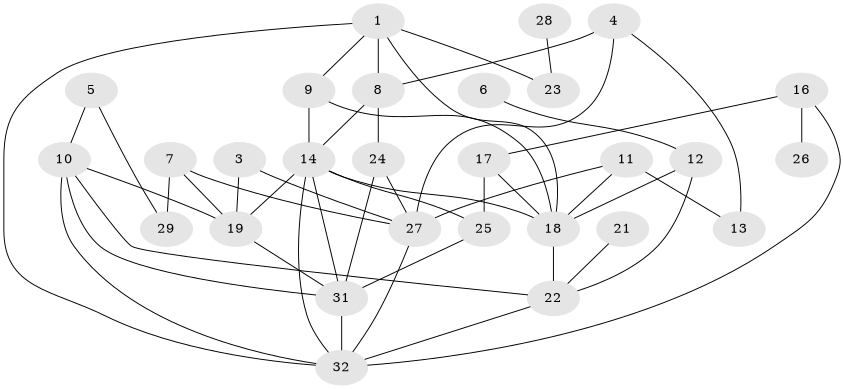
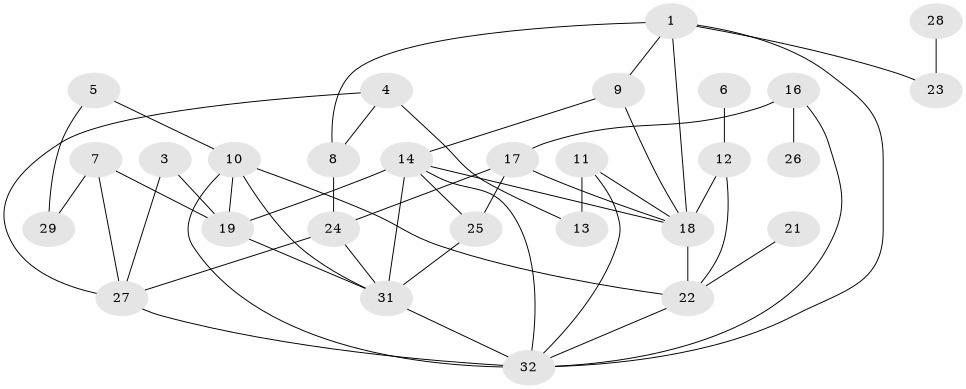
edge "8" -- "14": removed
edge "11" -- "27": now "11" -- "32"
edge "17" -- "24": added
